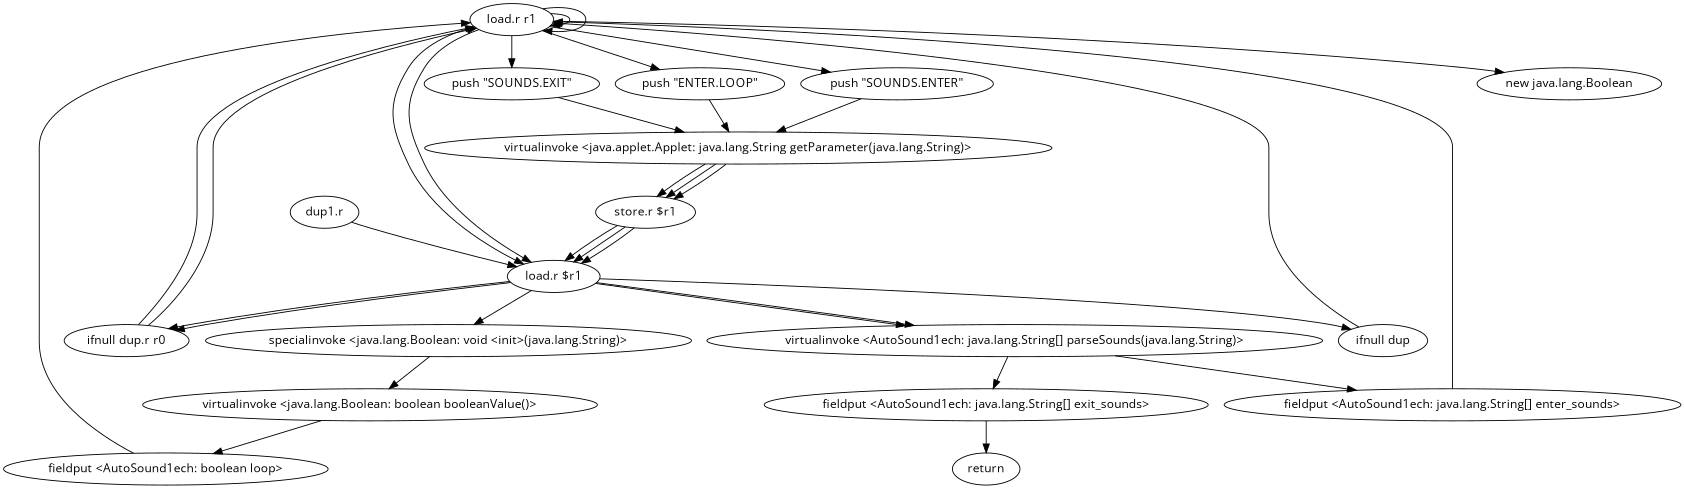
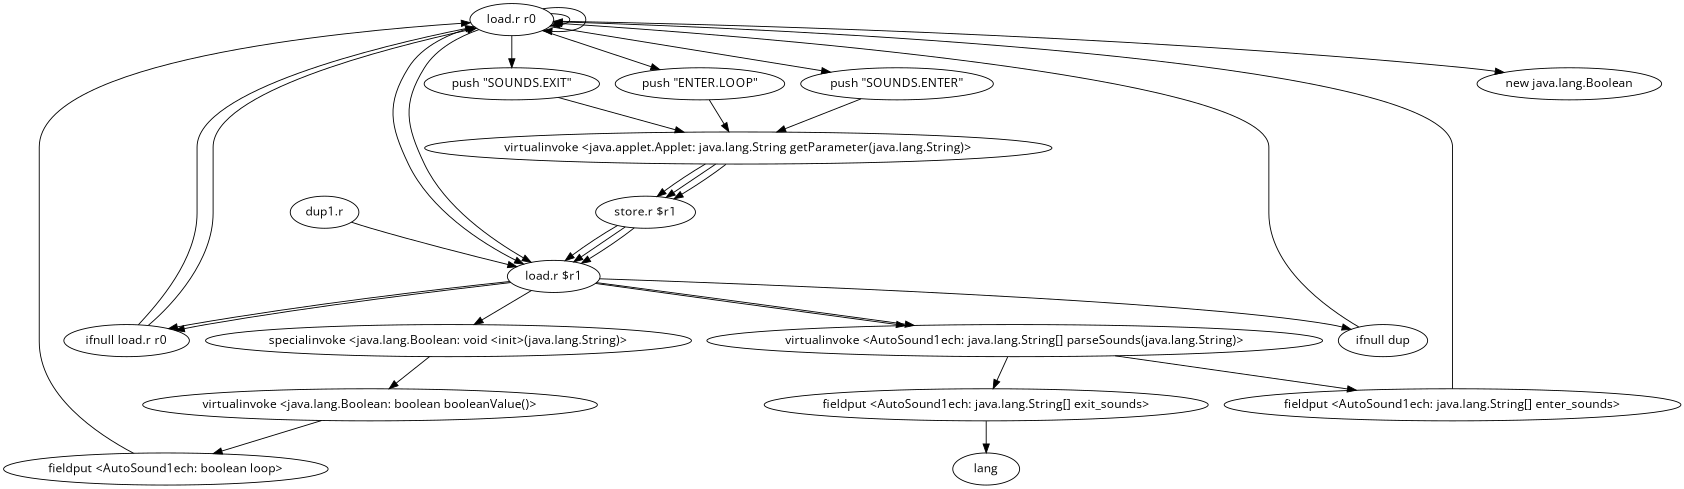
node "load.r r1": label "load.r r1" -> "load.r r0"
node "ifnull dup.r r0": label "ifnull dup.r r0" -> "ifnull load.r r0"
node "return": label "return" -> "lang"
